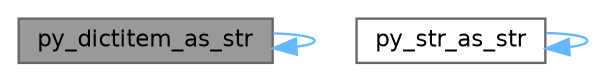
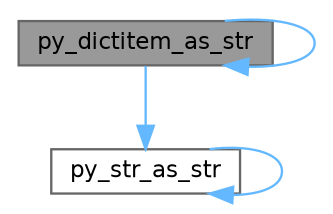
edge "py_dictitem_as_str" -> "py_str_as_str": added
